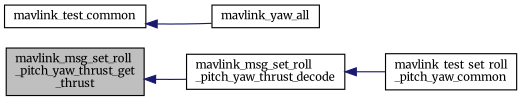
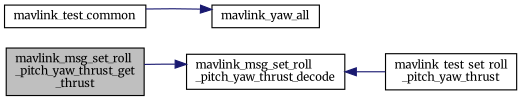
edge "mavlink_yaw_all" -> "mavlink_test_common": reversed
node "mavlink_test_set_roll _pitch_yaw_common": label "mavlink_test_set_roll _pitch_yaw_common" -> "mavlink_test_set_roll _pitch_yaw_thrust"
edge "mavlink_msg_set_roll _pitch_yaw_thrust_decode" -> "mavlink_msg_set_roll _pitch_yaw_thrust_get _thrust": reversed
